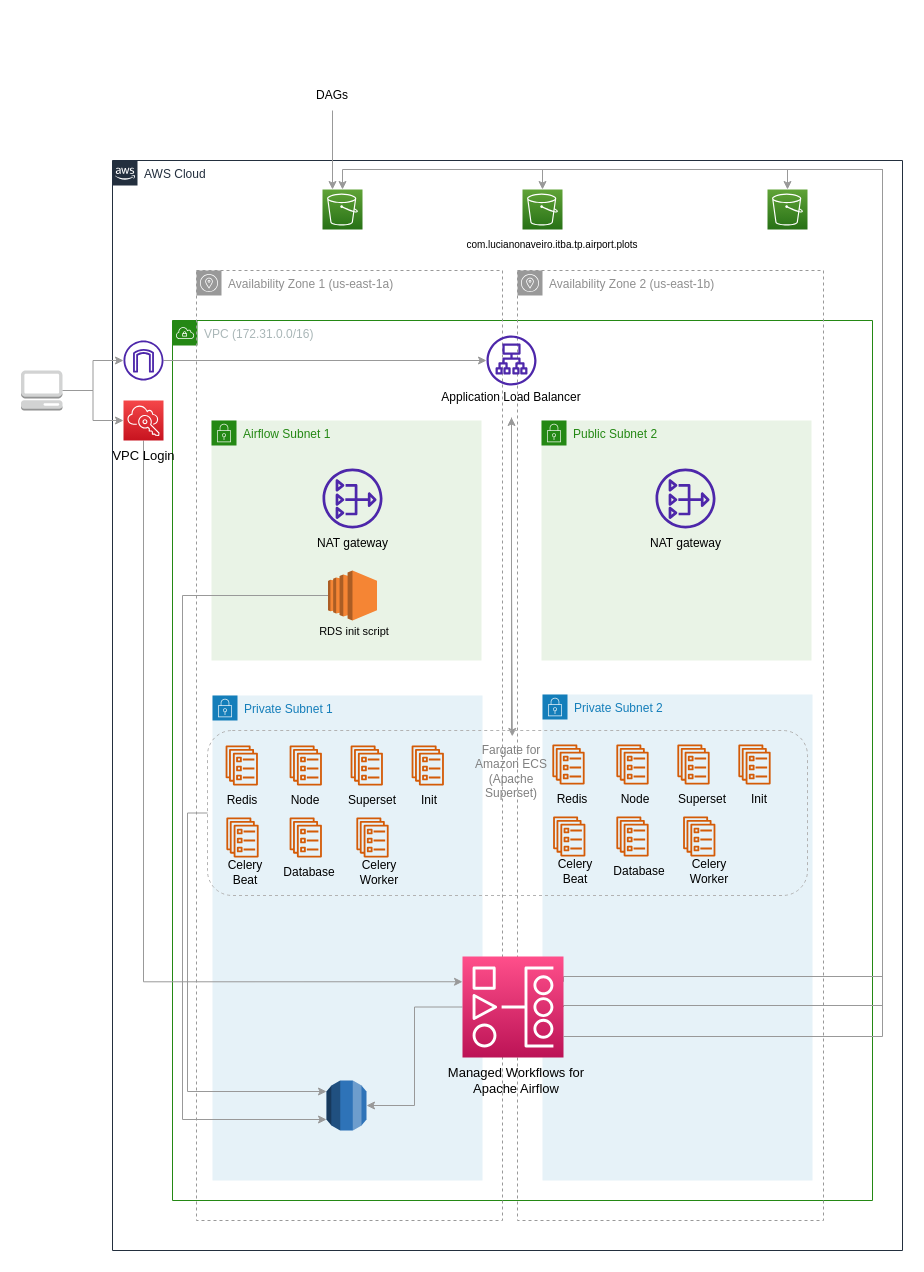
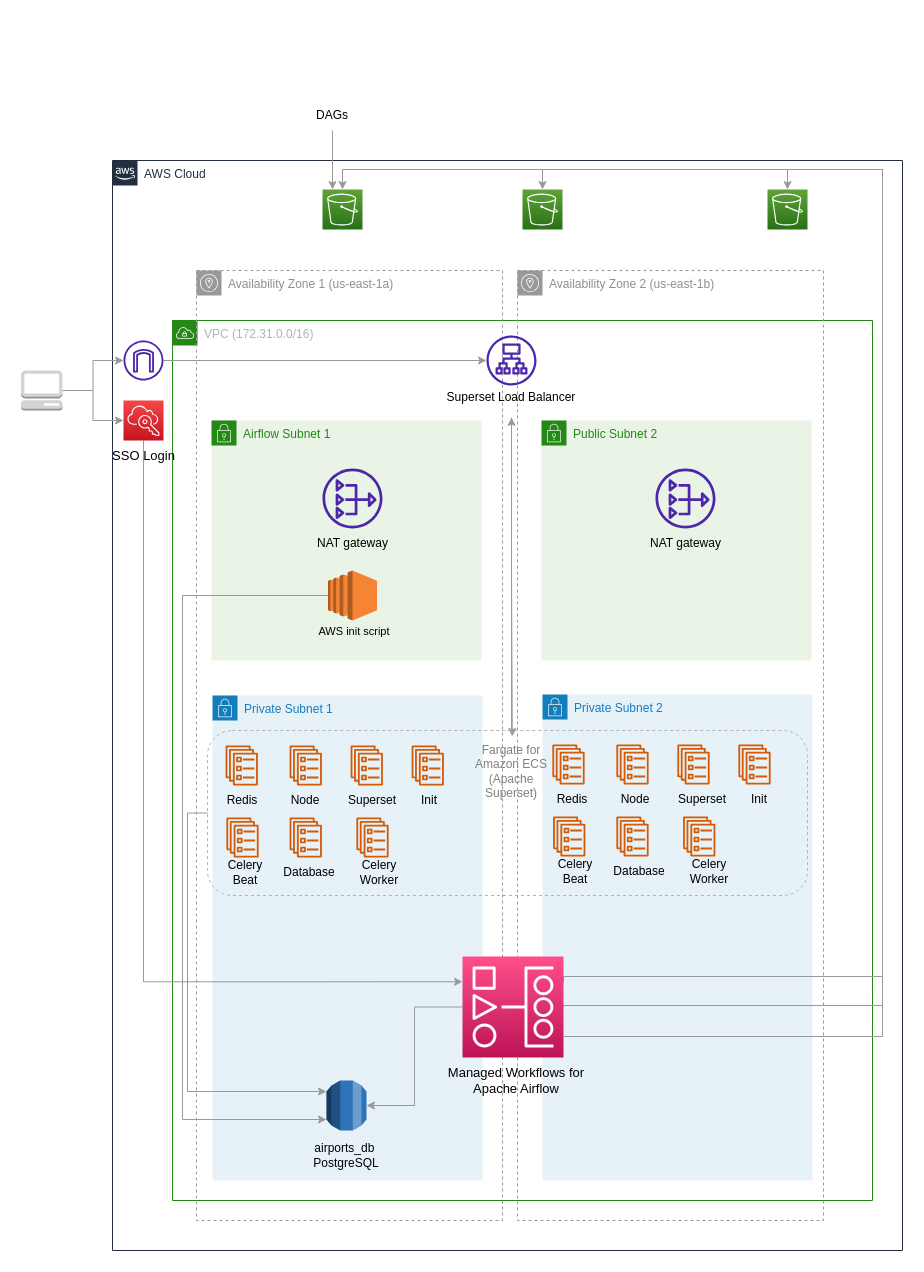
node "DAGs": moved (333, 96) -> (333, 116)
node "com.lucianonaveiro.itba.tp.airport.plots": removed
node "Application Load Balancer": label "Application Load Balancer" -> "Superset Load Balancer"
node "VPC Login": label "VPC Login" -> "SSO Login"
node "RDS init script": label "RDS init script" -> "AWS init script"
node "airports_db PostgreSQL": added
